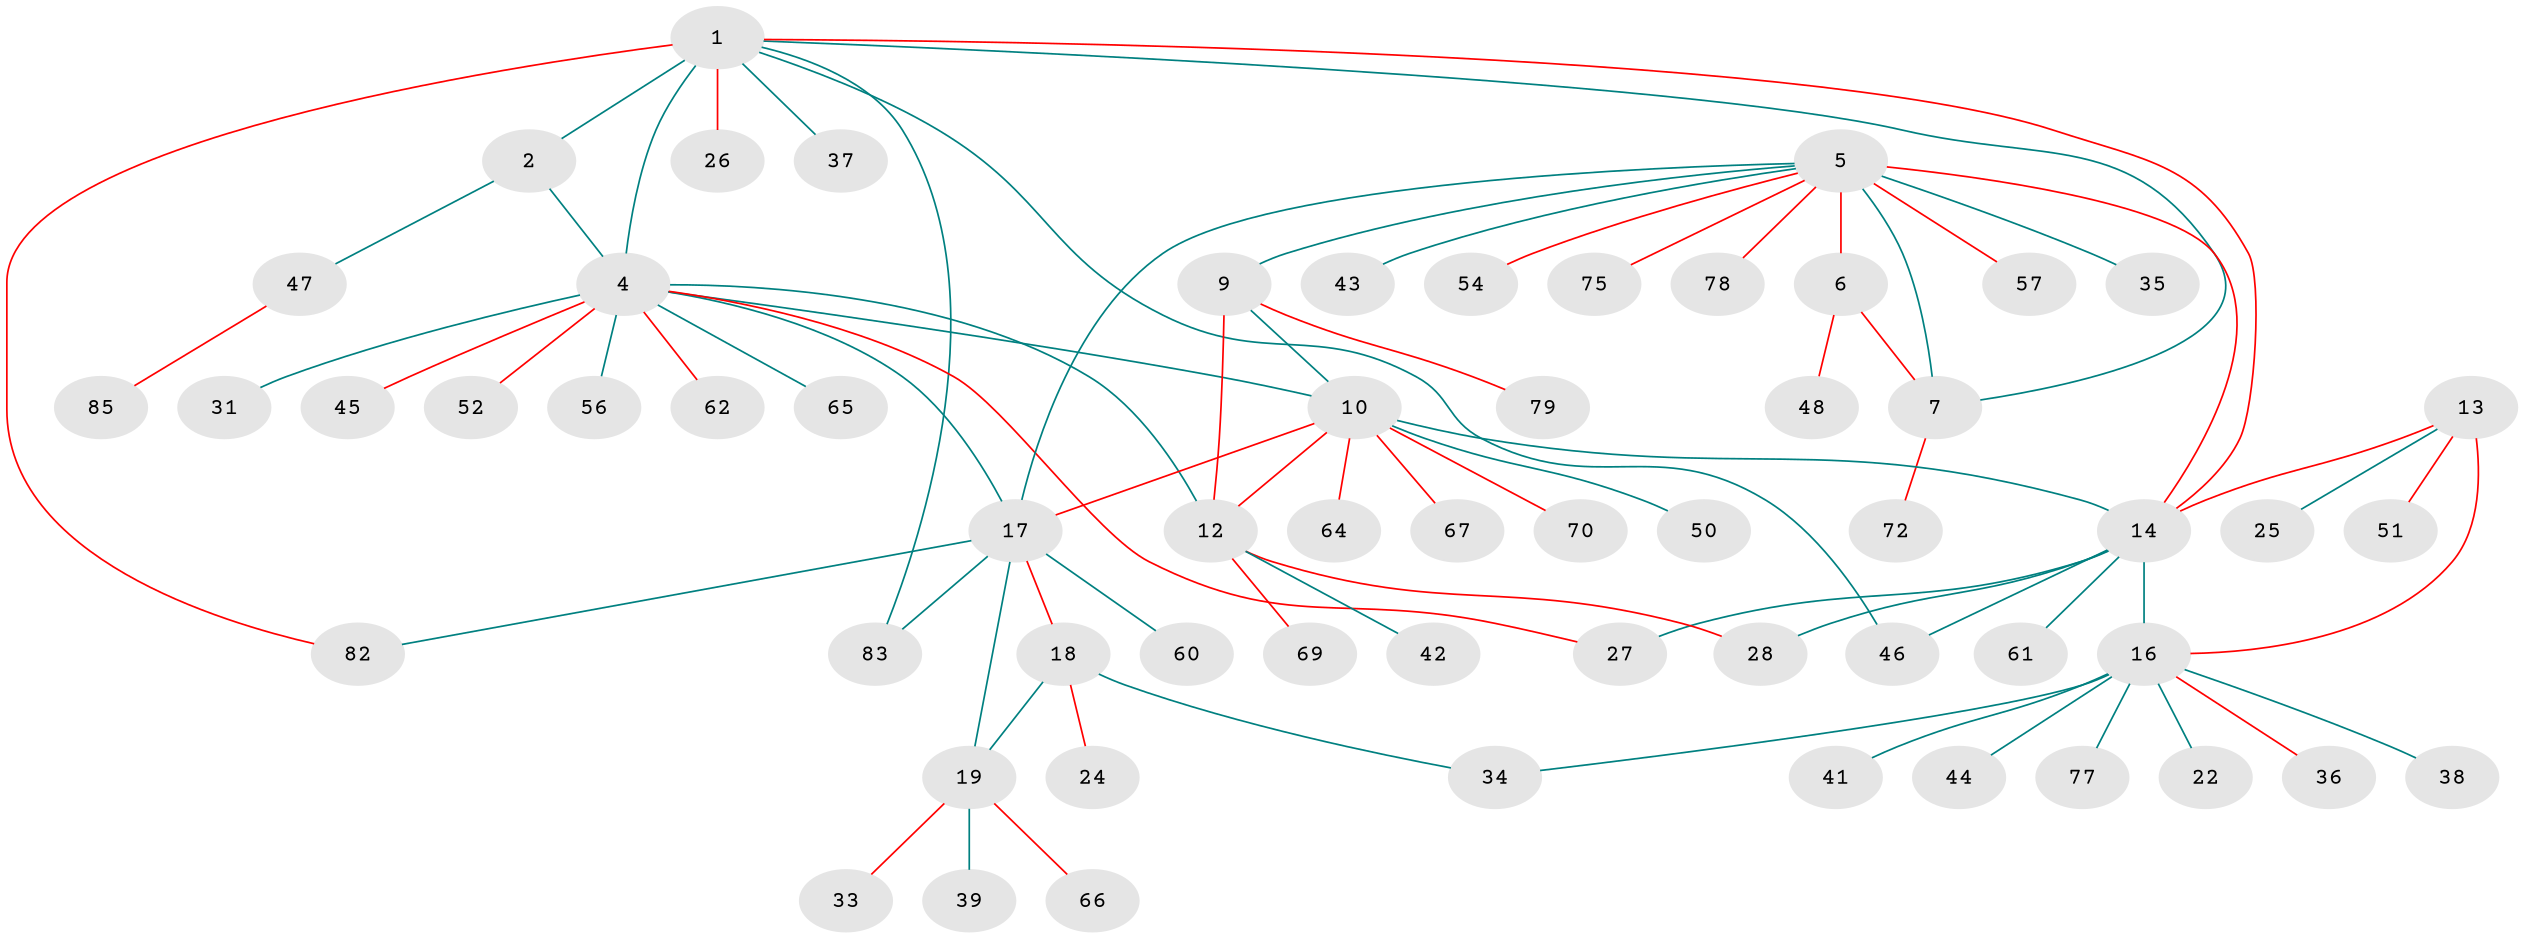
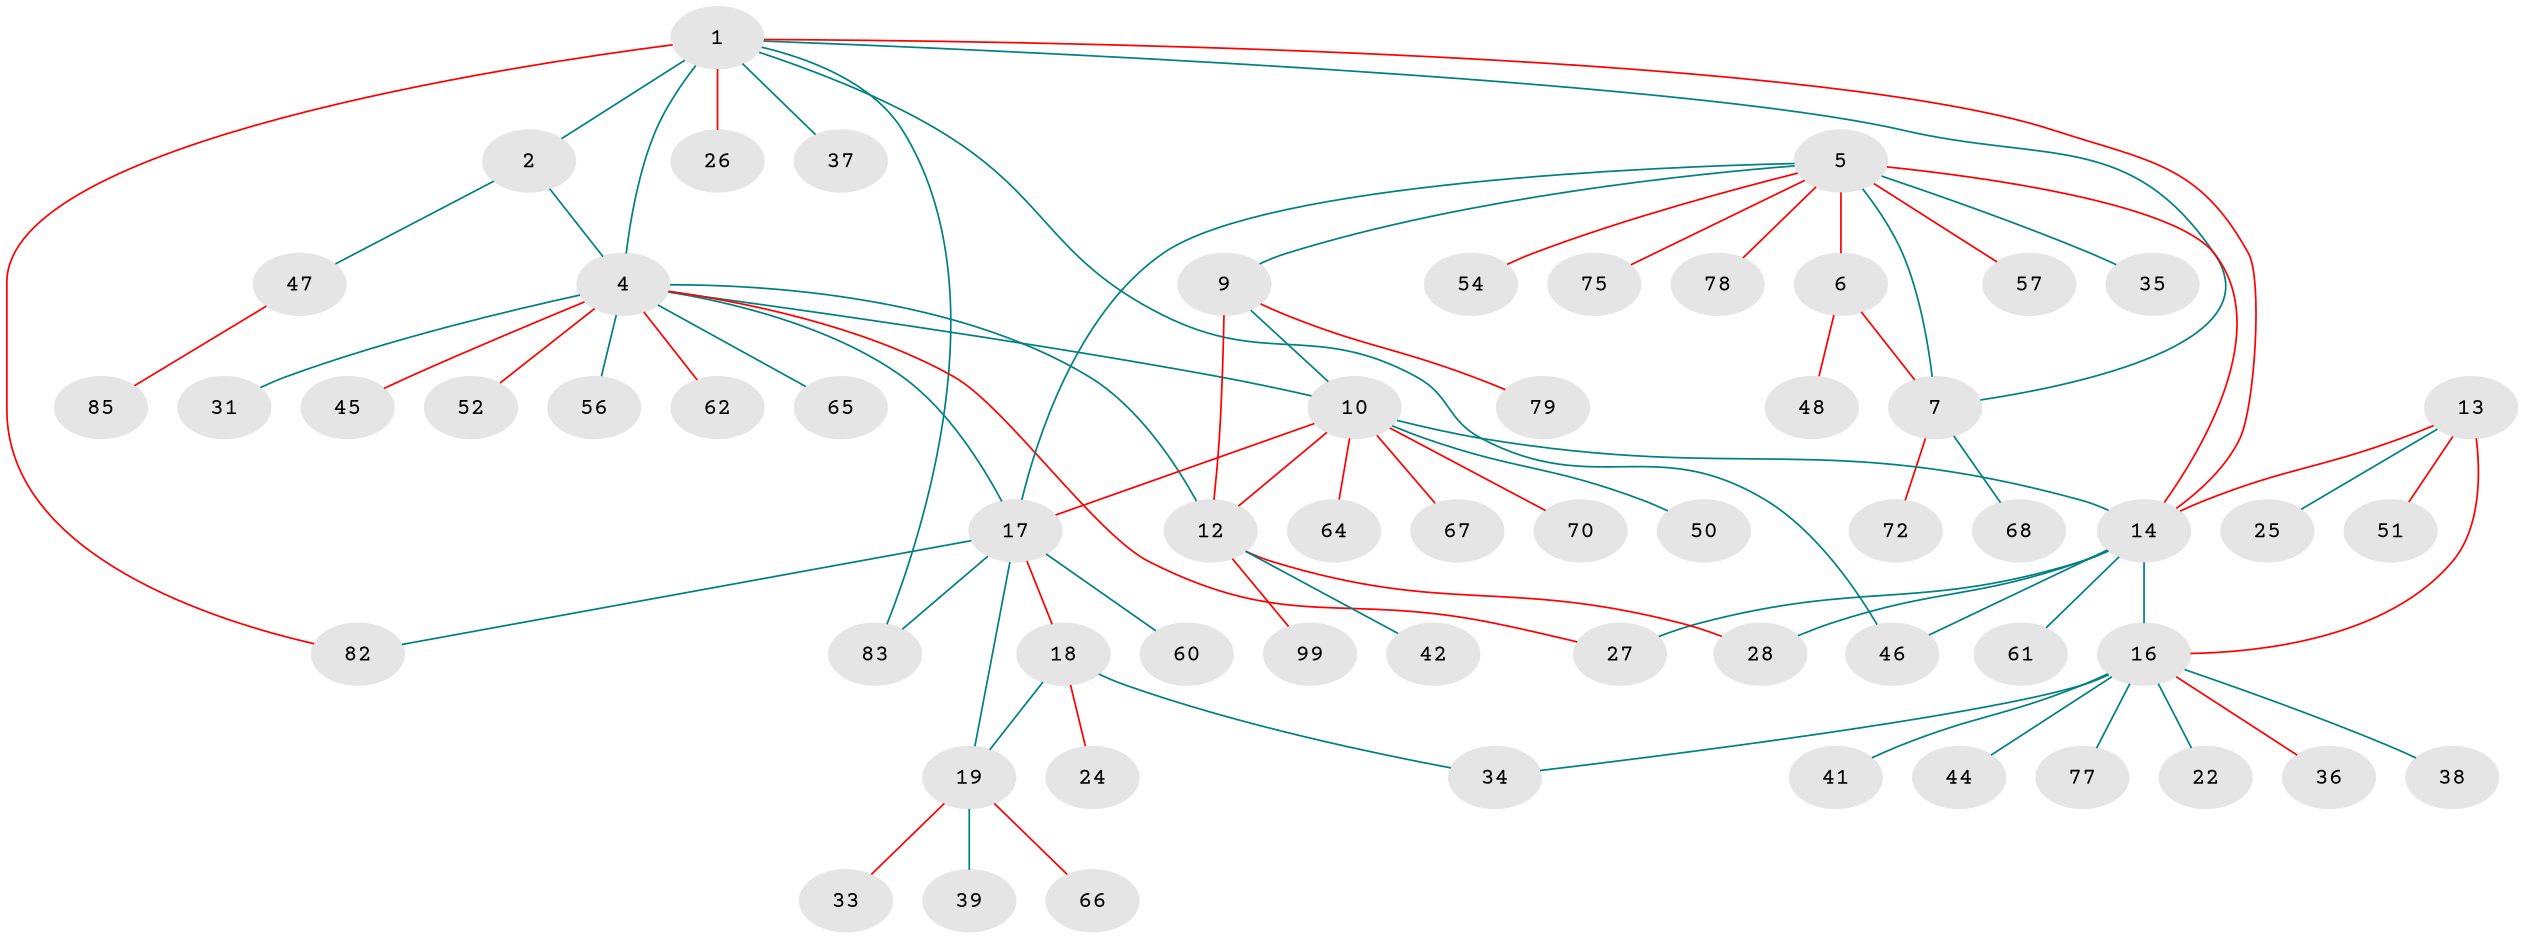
node "43": removed
node "68": added
node "69": label "69" -> "99"
